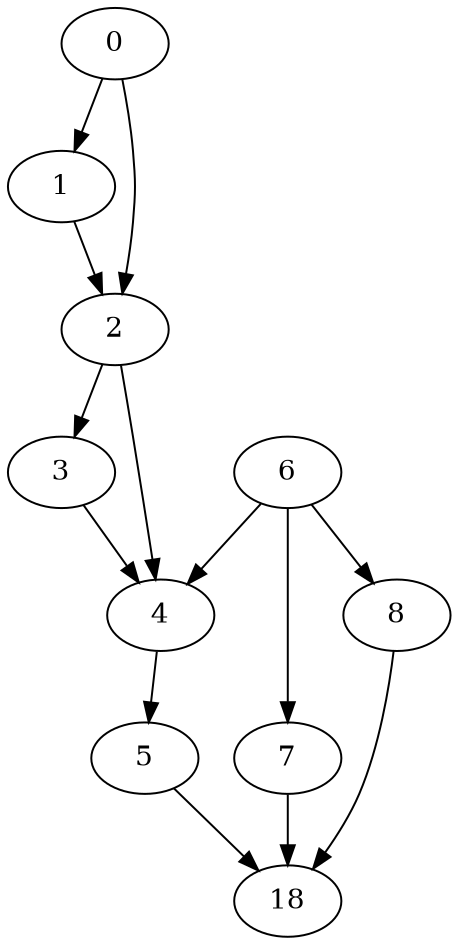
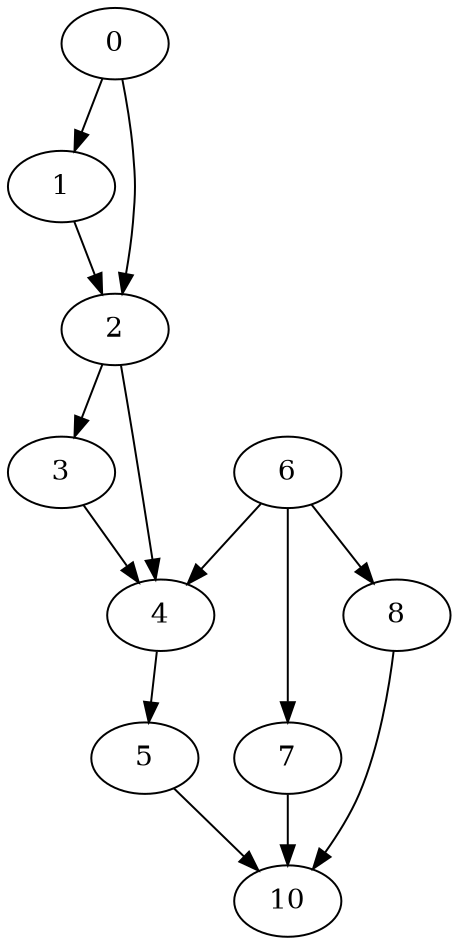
node "18": label "18" -> "10"
